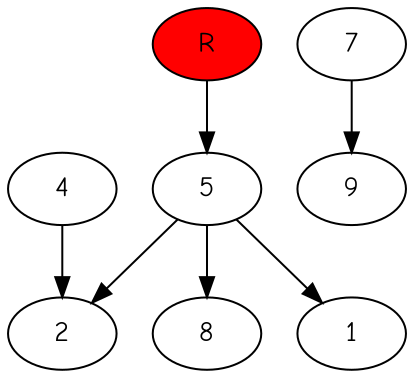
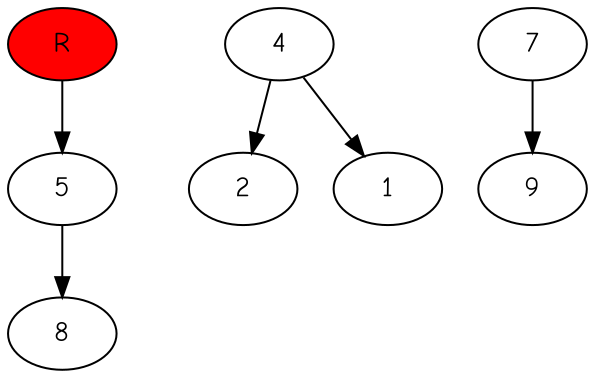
edge "5" -> "2": removed
edge "5" -> "1": now "4" -> "1"
